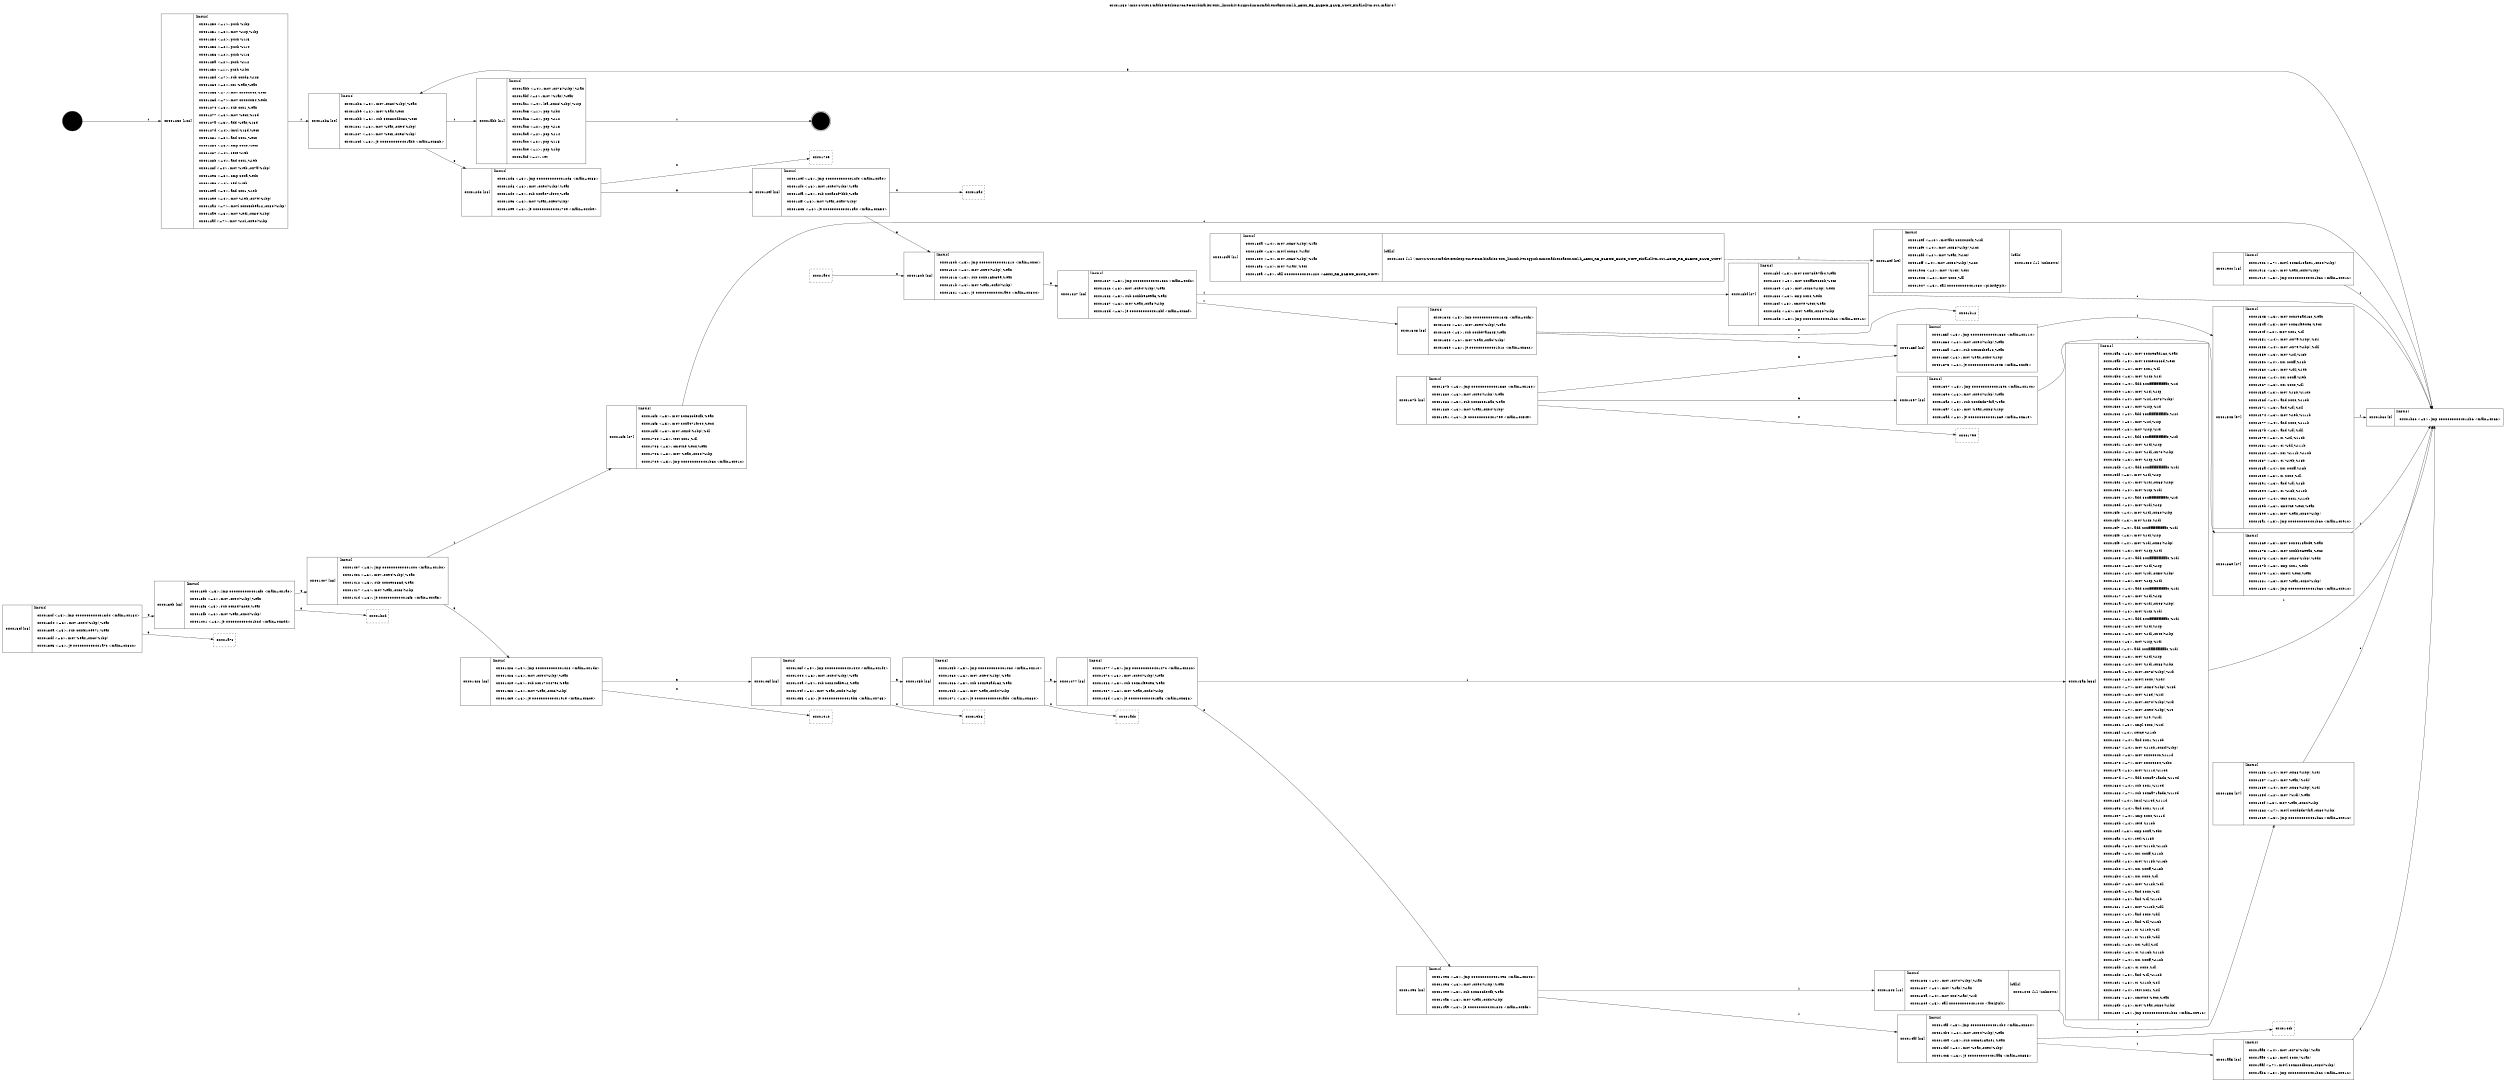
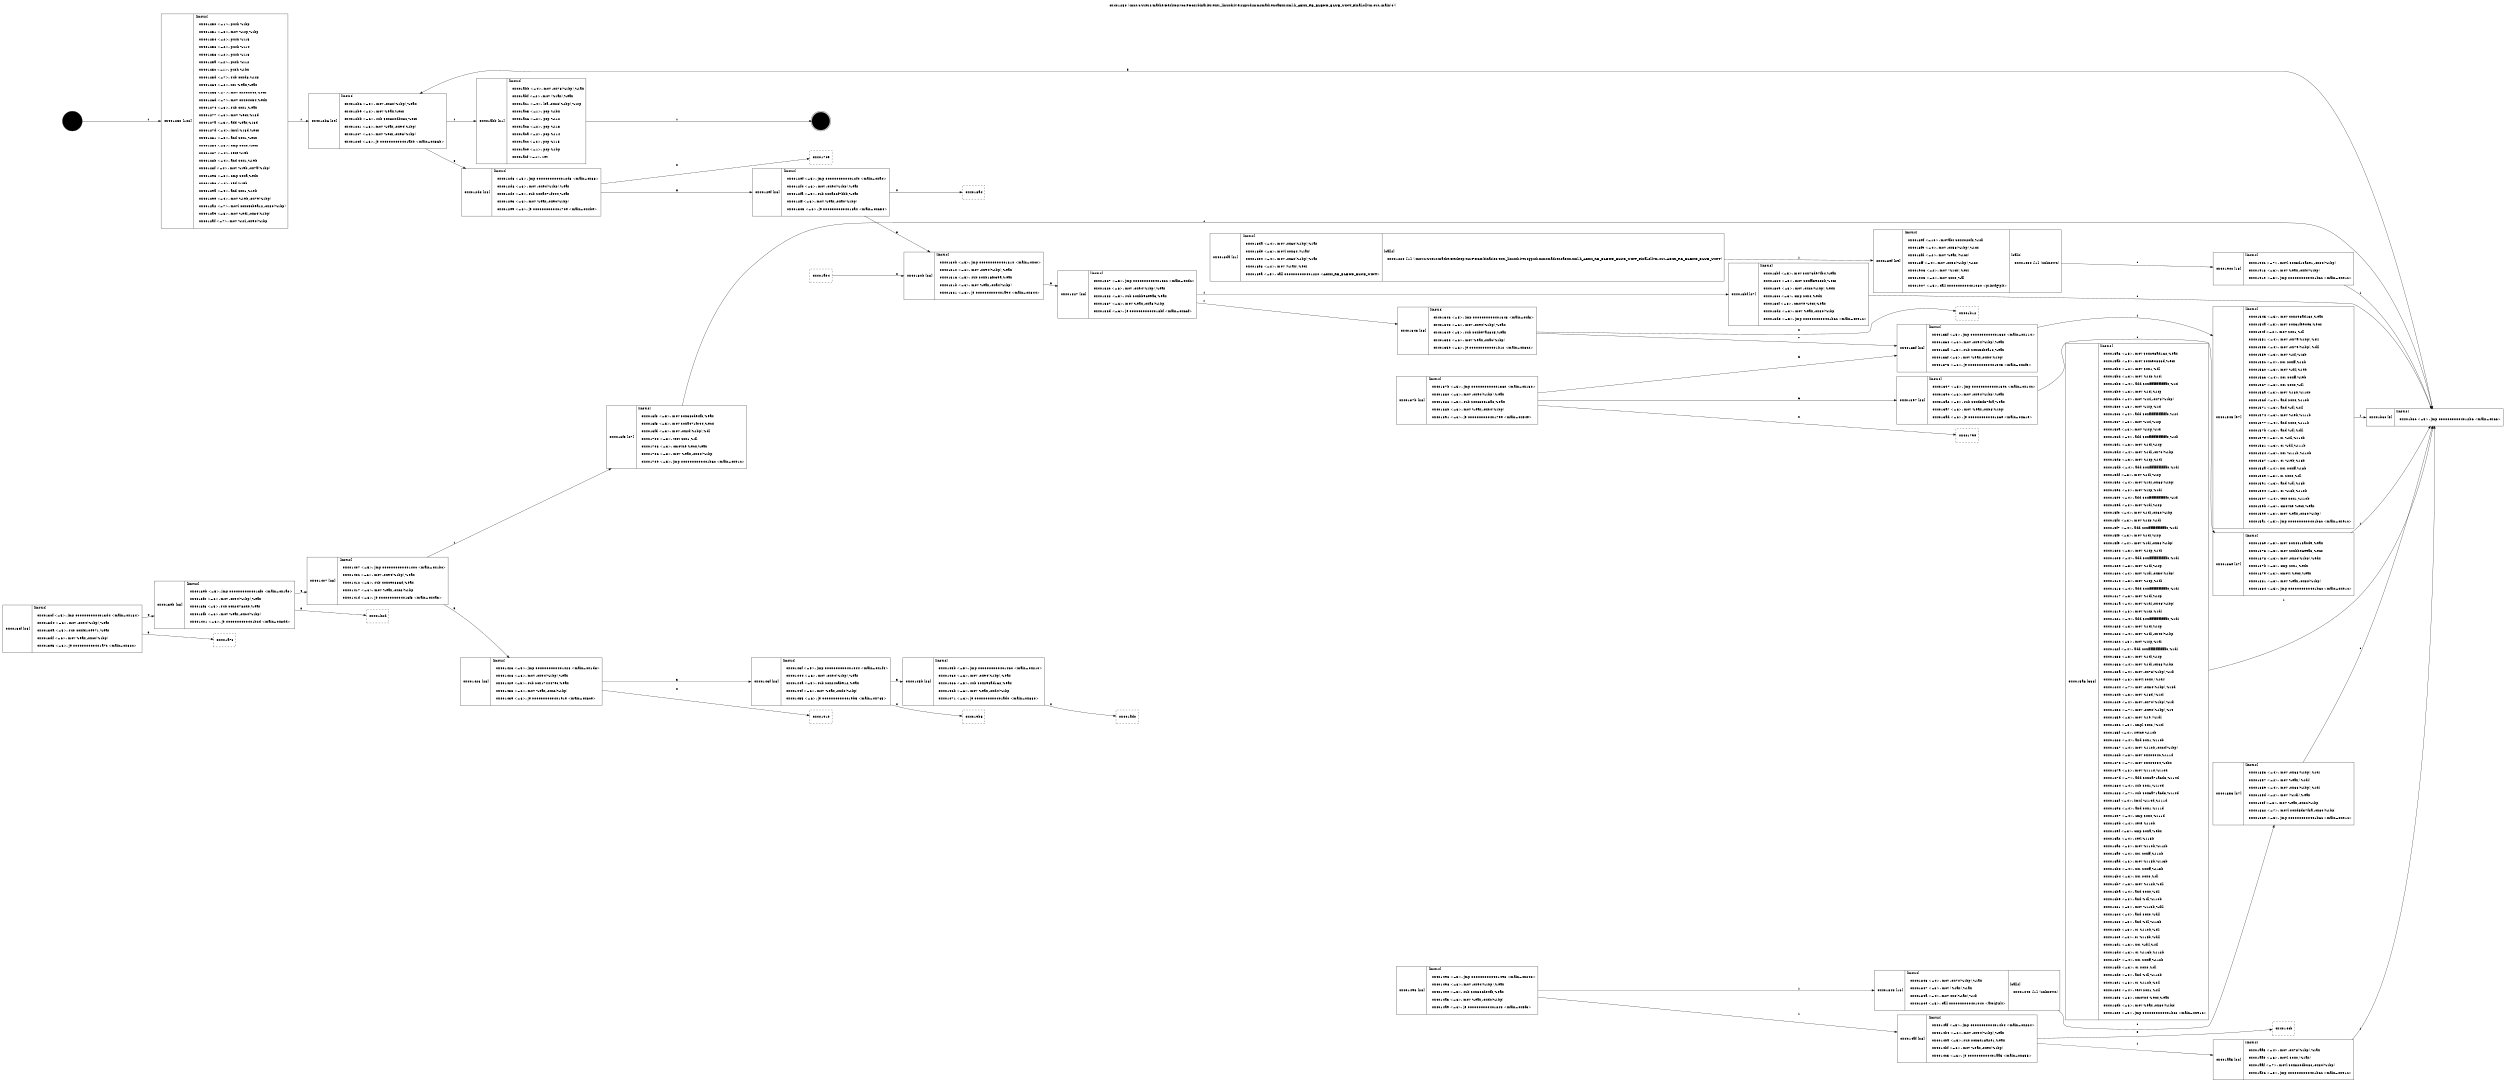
edge "0x4018ef [29]" -> "0x40190c [18]": added, label "1"
node "0x401477 [28]": removed
